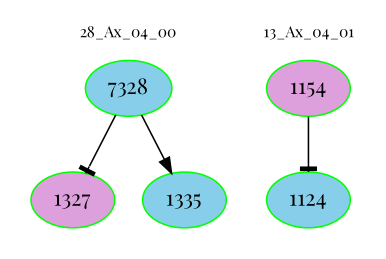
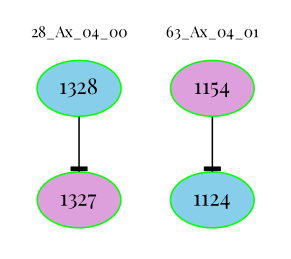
cluster "13_Ax_04_01": label "13_Ax_04_01" -> "63_Ax_04_01"
node "7328": label "7328" -> "1328"
node "1335": removed
